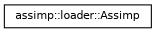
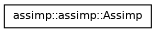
node "assimp::loader::Assimp": label "assimp::loader::Assimp" -> "assimp::assimp::Assimp"
